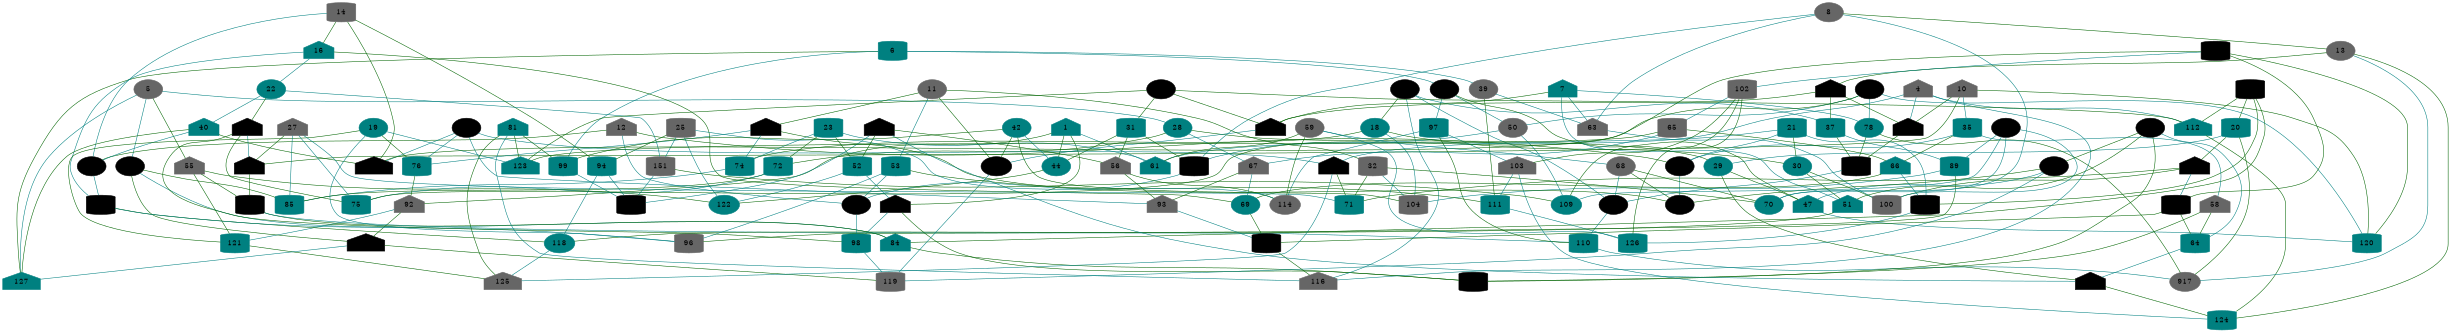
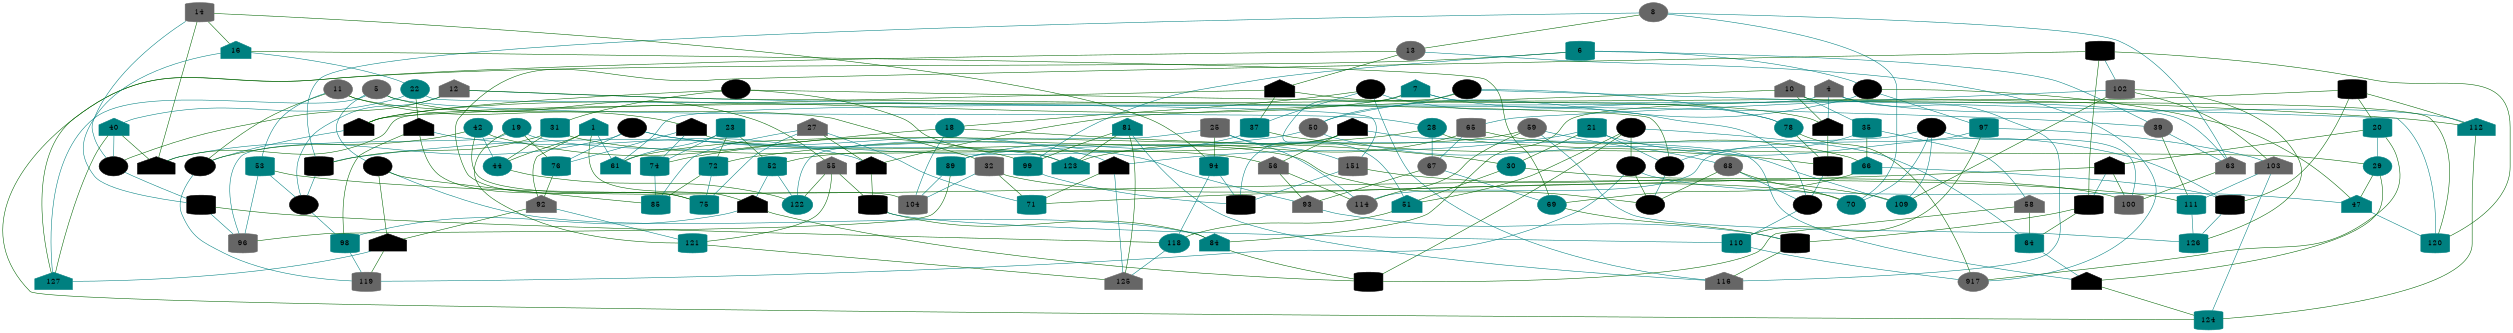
edge "12" -- "39": added
edge "63" -- "100": color teal -> darkgreen
node "67": shape house -> ellipse
